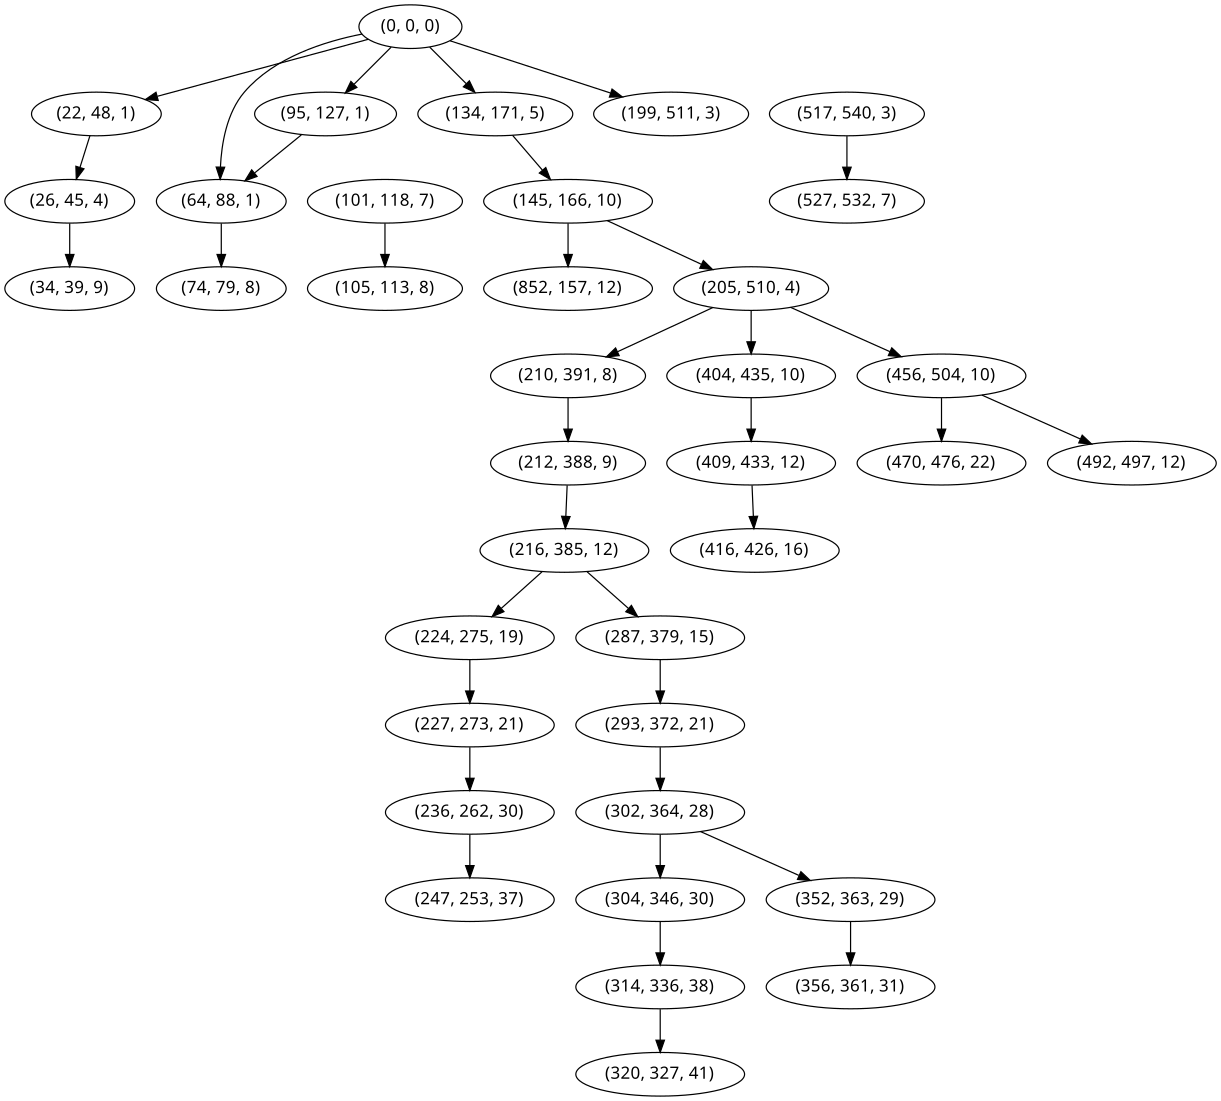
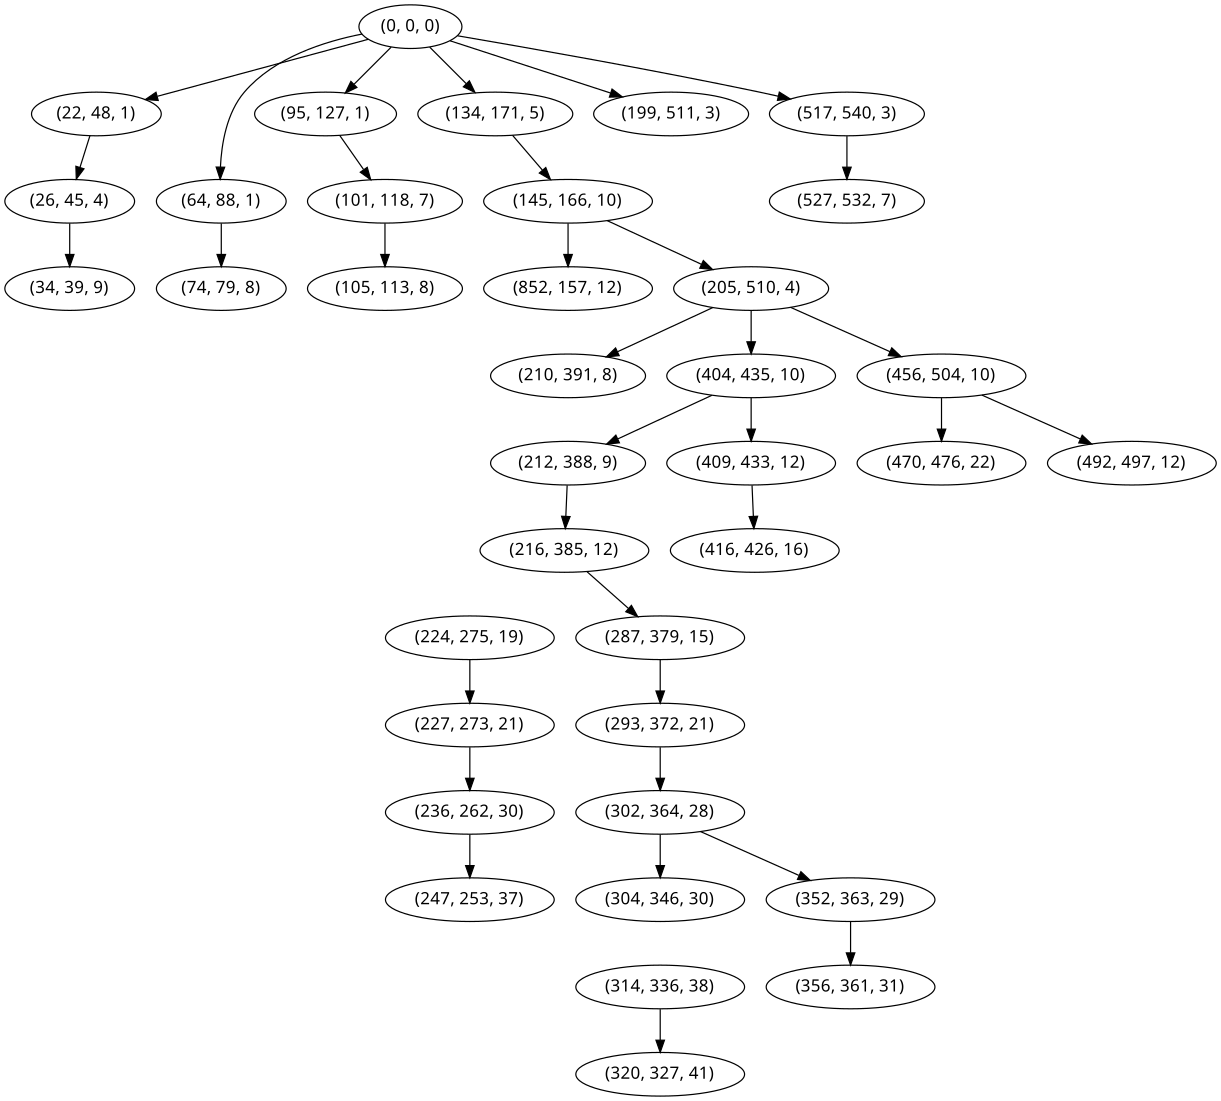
edge "(0, 0, 0)" -> "(517, 540, 3)": added
edge "(95, 127, 1)" -> "(64, 88, 1)": now "(95, 127, 1)" -> "(101, 118, 7)"
edge "(210, 391, 8)" -> "(212, 388, 9)": now "(404, 435, 10)" -> "(212, 388, 9)"
edge "(216, 385, 12)" -> "(224, 275, 19)": removed
edge "(304, 346, 30)" -> "(314, 336, 38)": removed
